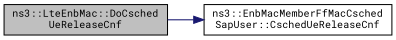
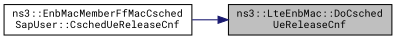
edge "ns3::LteEnbMac::DoCsched UeReleaseCnf" -> "ns3::EnbMacMemberFfMacCsched SapUser::CschedUeReleaseCnf": reversed
